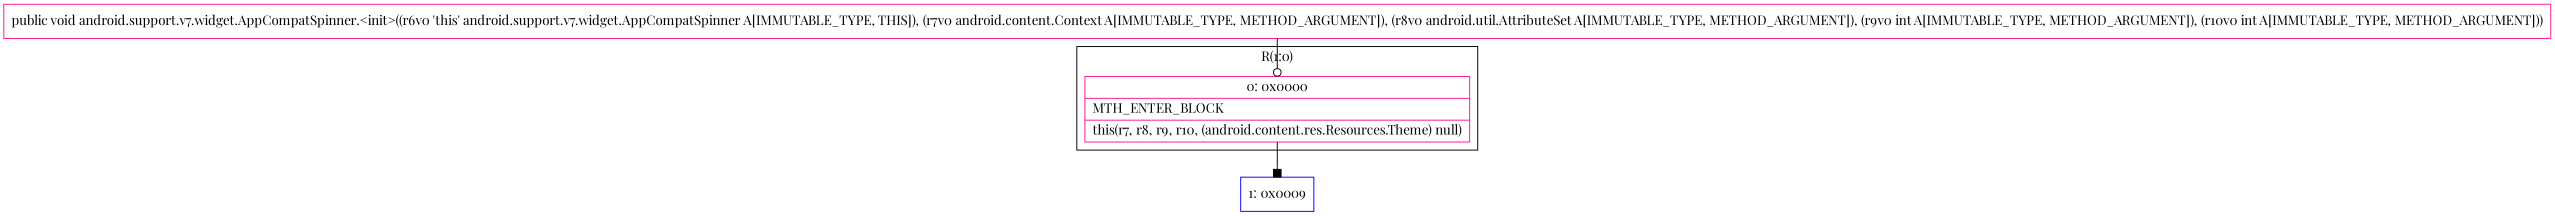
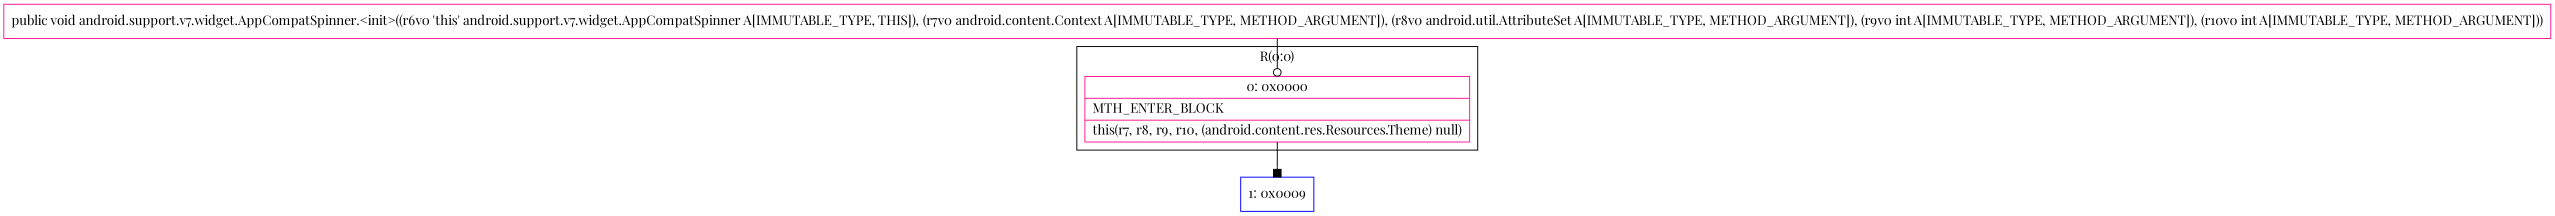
cluster "R(1:0)": label "R(1:0)" -> "R(0:0)"
